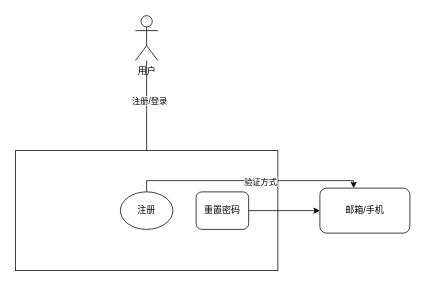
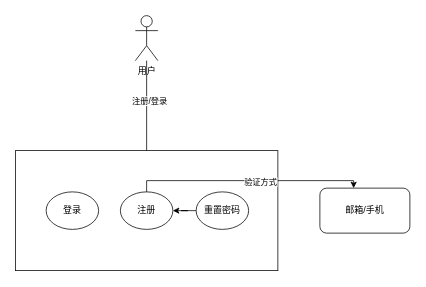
node "登录": added
node "重置密码": shape rounded rectangle -> ellipse
edge "重置密码" -> "邮箱/手机": now "重置密码" -> "注册"
